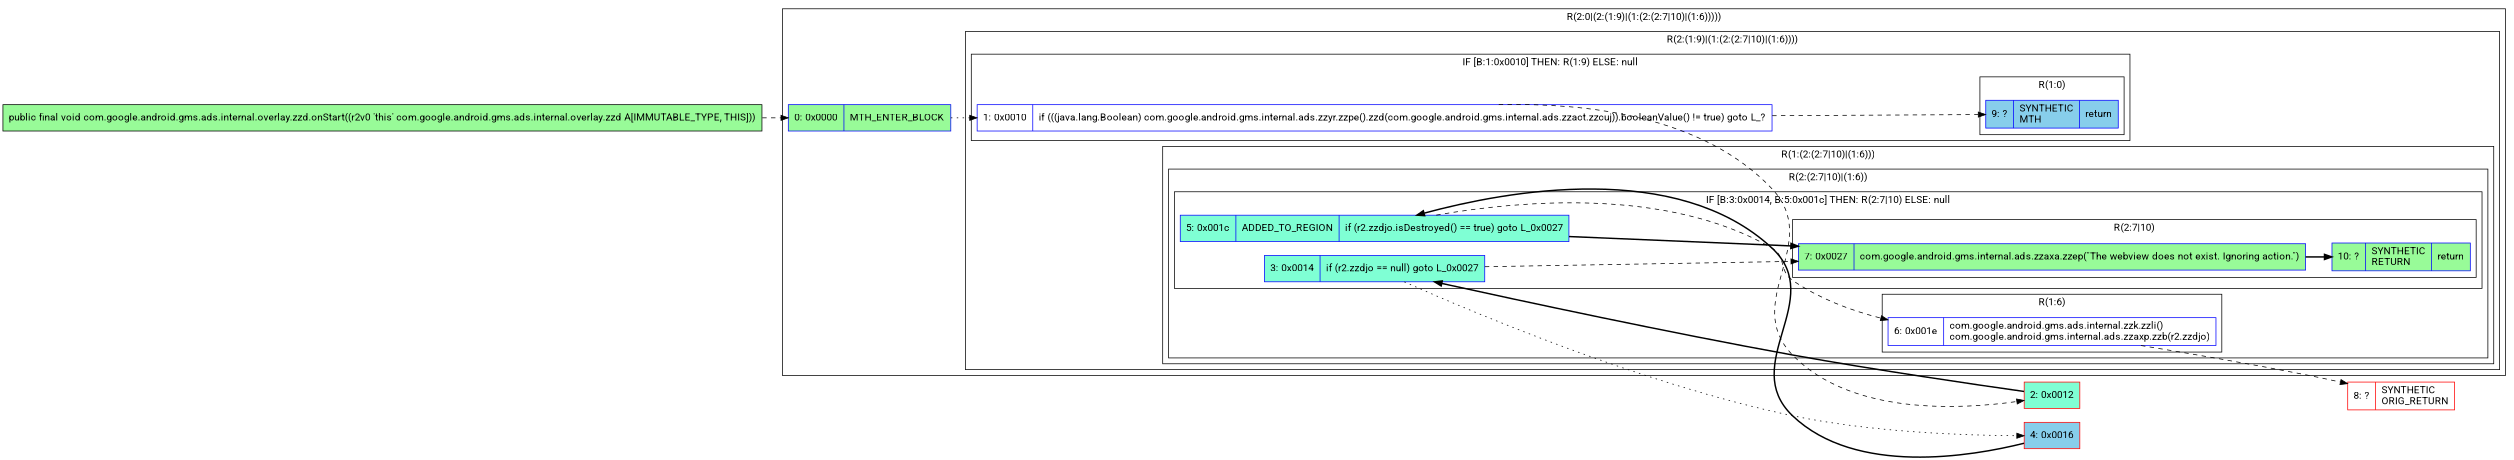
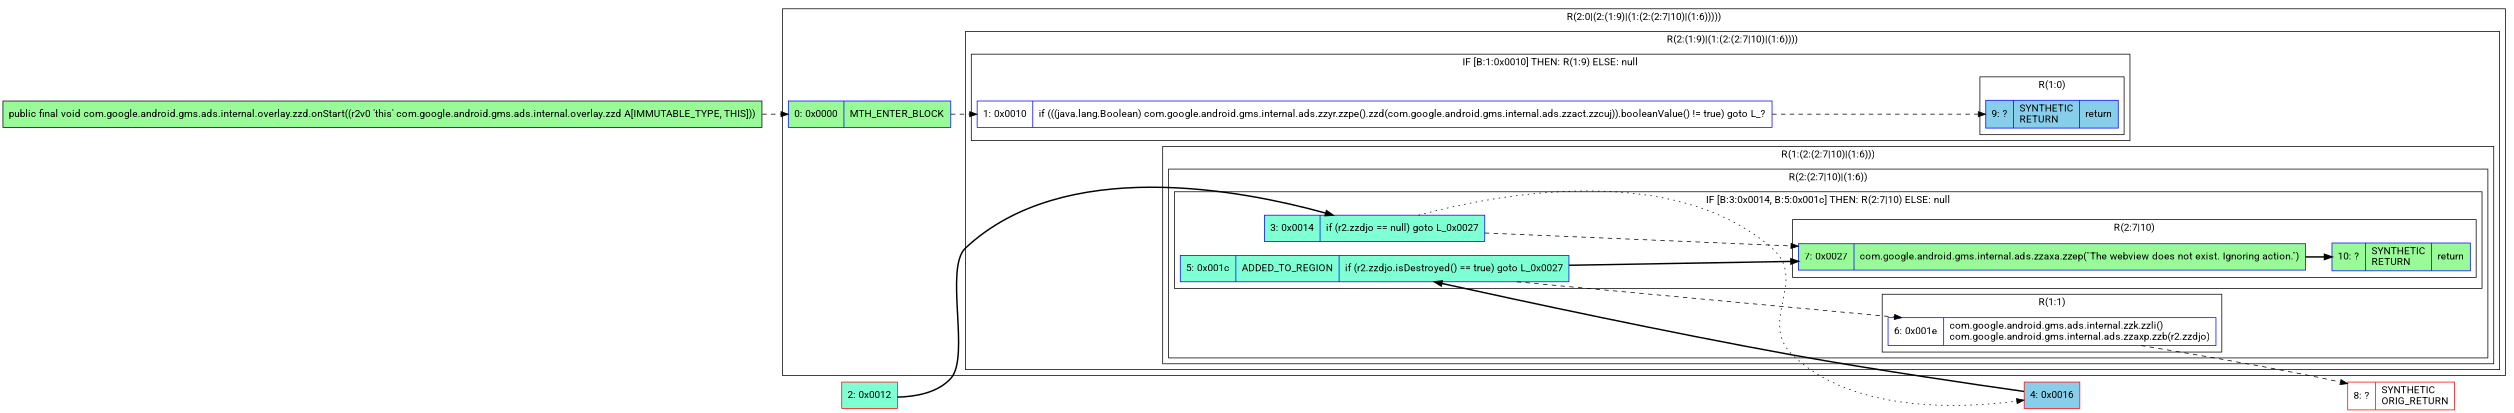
edge "0: 0x0000" -> "1: 0x0010": style dotted -> dashed
node "9: ?": text "MTH" -> "RETURN"
edge "1: 0x0010" -> "2: 0x0012": removed
cluster "R(1:6)": label "R(1:6)" -> "R(1:1)"
